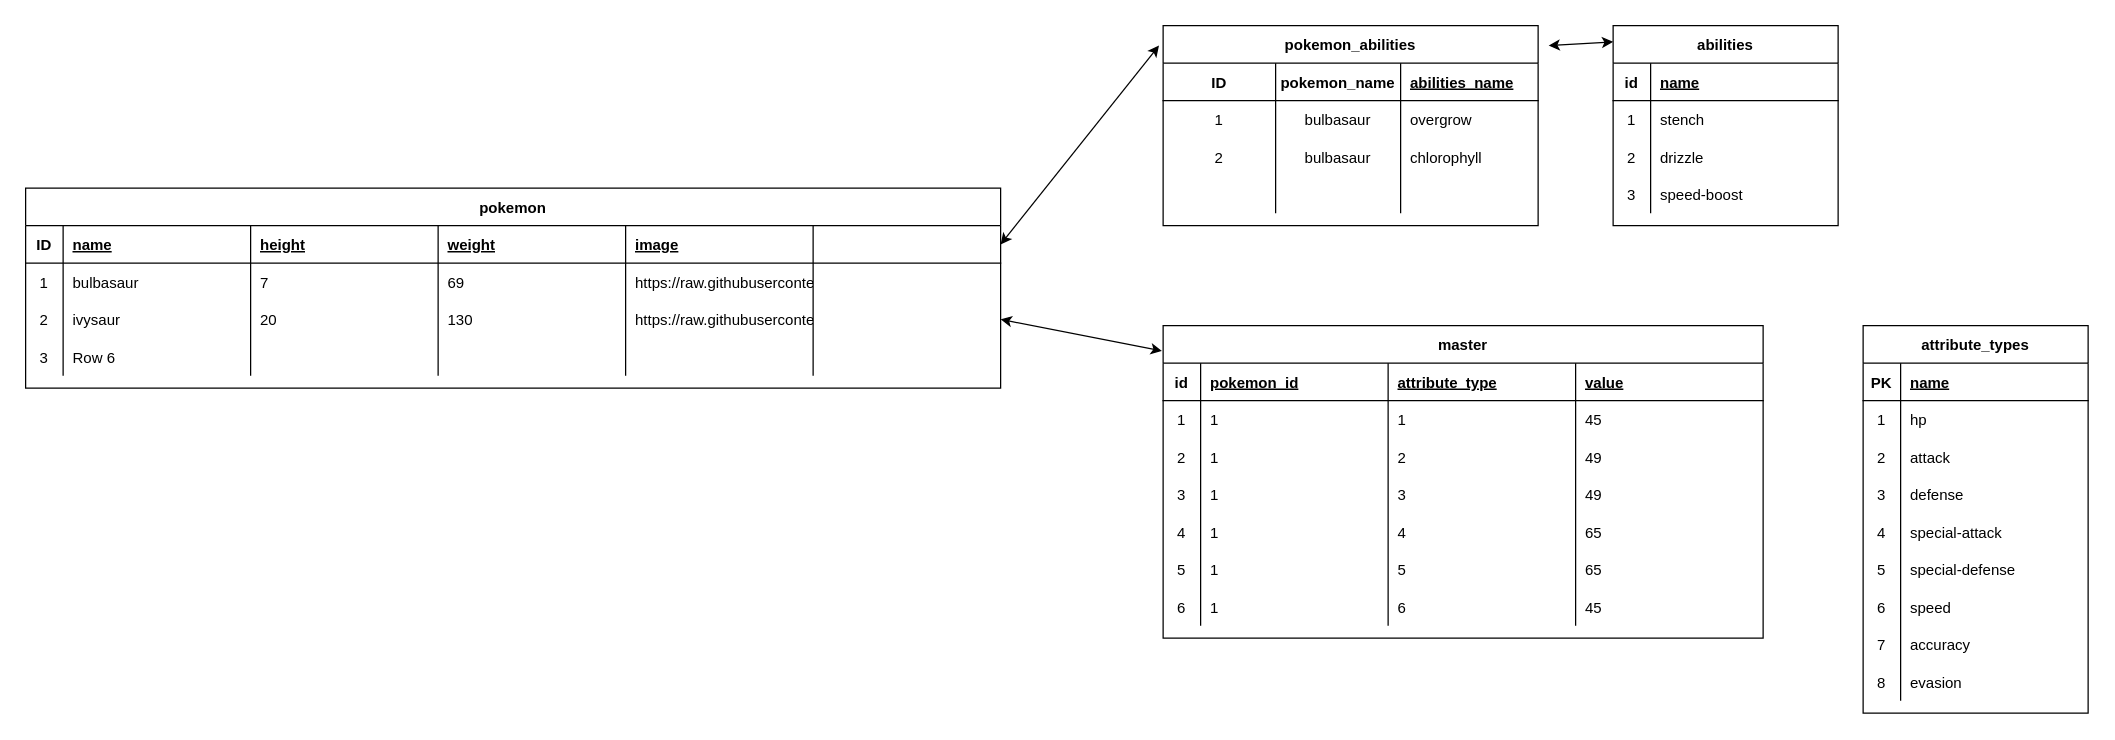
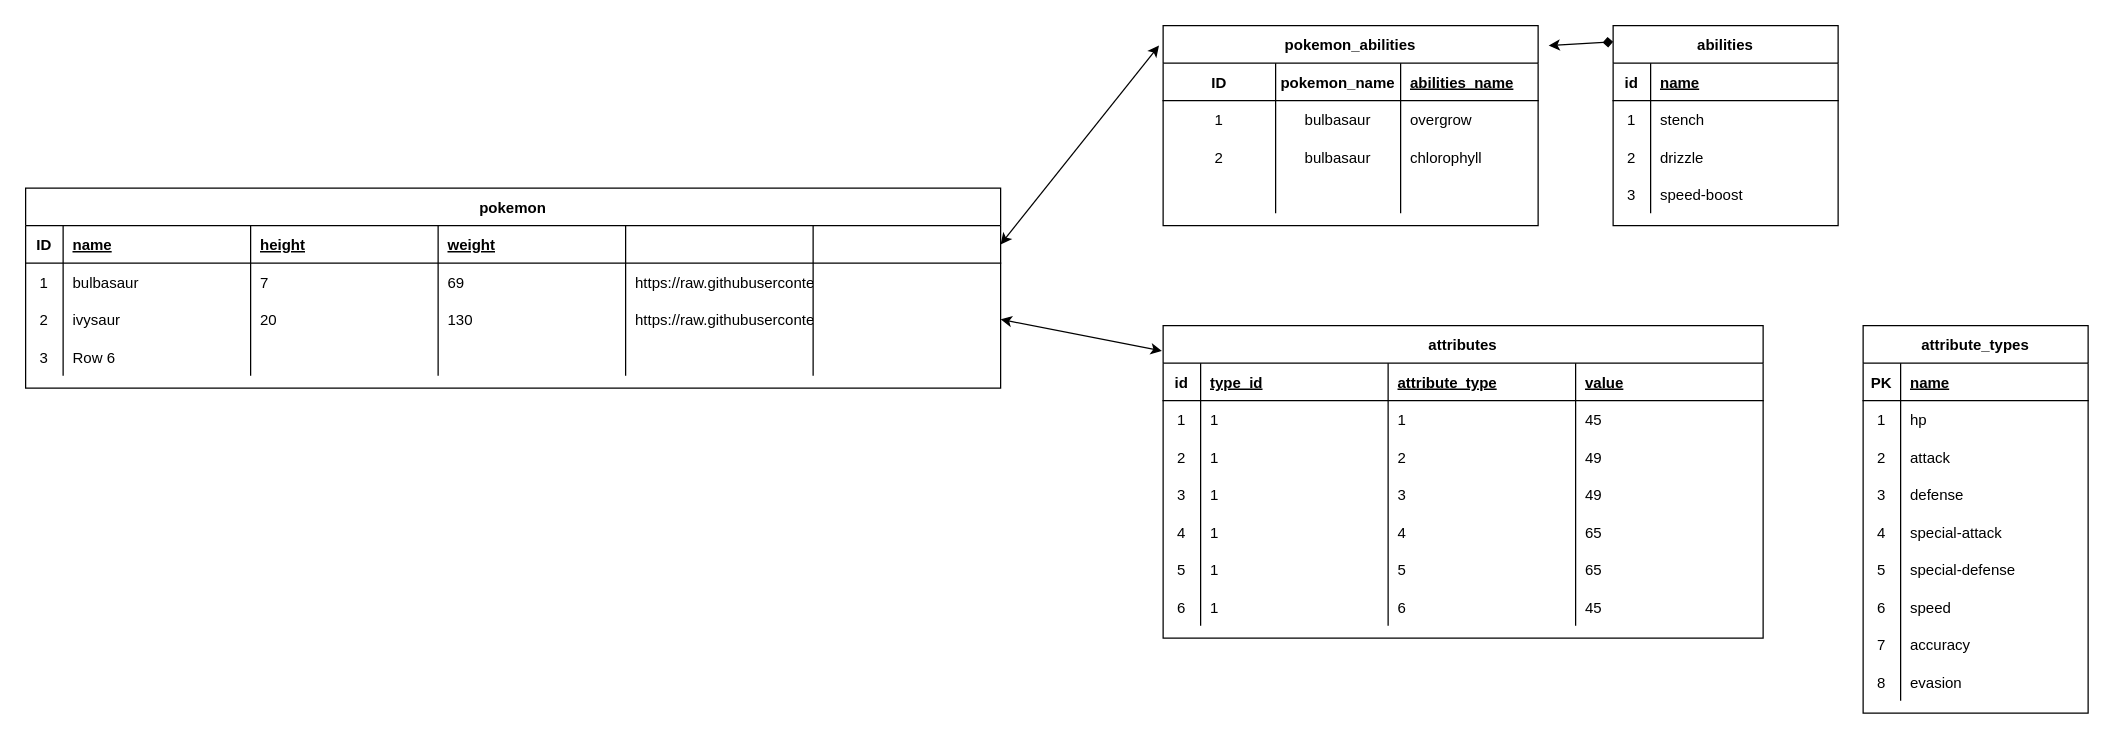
edge "pokemon_abilities" -- "abilities": arrowhead classic -> diamond
node "image": removed
node "master": label "master" -> "attributes"
node "pokemon_id": label "pokemon_id" -> "type_id"
